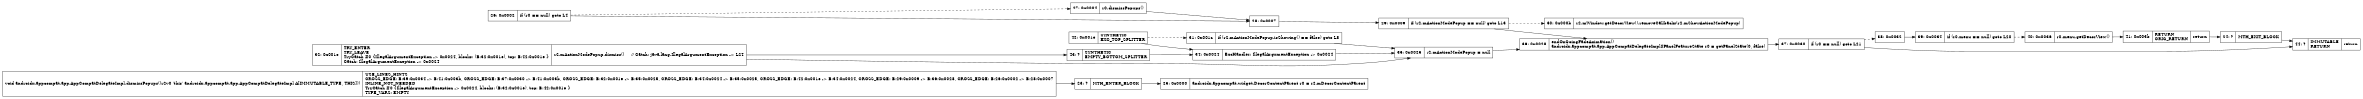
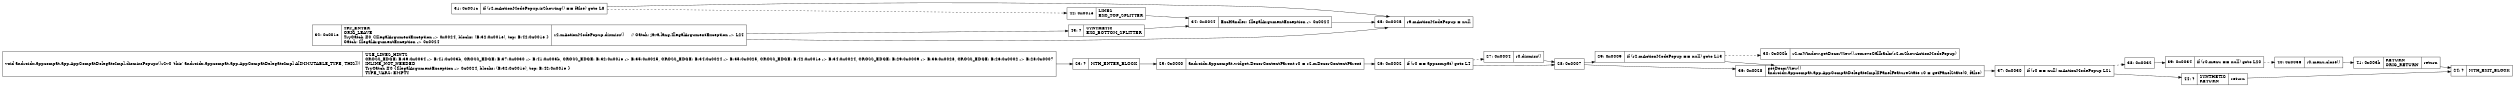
node "27: 0x0004": text "r0.dismissPopups()" -> "r0.dismiss()"
node "26: 0x0002": text "if (r0 == null) goto L4" -> "if (r0 == appcompat) goto L4"
node "42: 0x001e": text "SYNTHETIC" -> "LINES"
node "40: 0x0036": text "r0.menu.getDecorView()" -> "r0.menu.close()"
edge "42: 0x001e" -> "31: 0x001c": reversed
edge "24: ?" -> "44: ?": reversed
node "36: 0x0028": text "endOnGoingFadeAnimation()" -> "getDecorView()"
node "44: ?": text "IMMUTABLE" -> "SYNTHETIC"
node "37: 0x0030": text "if (r0 == null) goto L21" -> "if (r0 == null) mActionModePopup L21"
edge "35: 0x0025" -> "36: 0x0028": now "28: 0x0007" -> "36: 0x0028"
node "35: 0x0025": text "r2.mActionModePopup = null" -> "r9.mActionModePopup = null"
node "32: 0x001e": text "TRY_LEAVE" -> "ORIG_LEAVE"
node "43: ?": text "EMPTY_BOTTOM_SPLITTER" -> "EXC_BOTTOM_SPLITTER"
edge "25: 0x0000" -> "26: 0x0002": added
